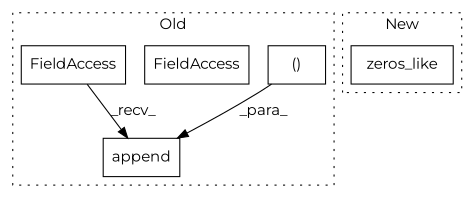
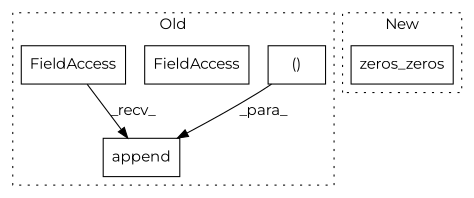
node "zeros_like": label "zeros_like" -> "zeros_zeros"
